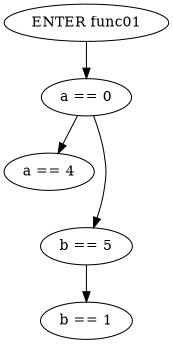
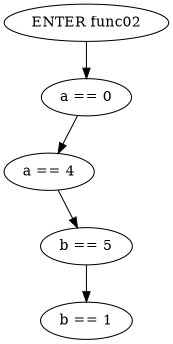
node "ENTER func01": label "ENTER func01" -> "ENTER func02"
edge "a == 0" -> "b == 5": now "a == 4" -> "b == 5"
